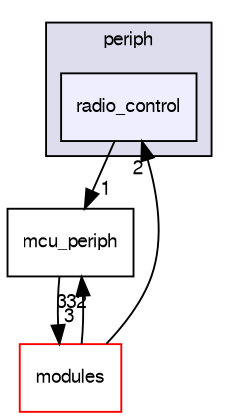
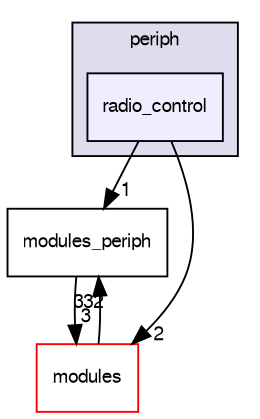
node "mcu_periph": label "mcu_periph" -> "modules_periph"
edge "modules" -> "radio_control": reversed
